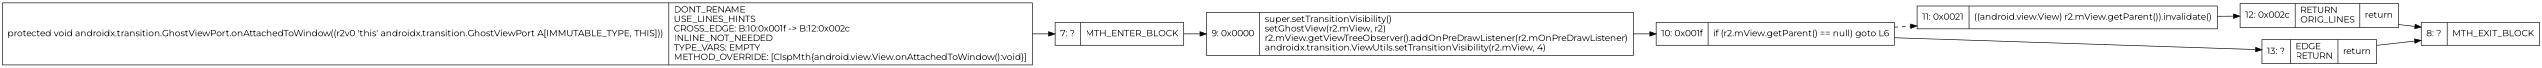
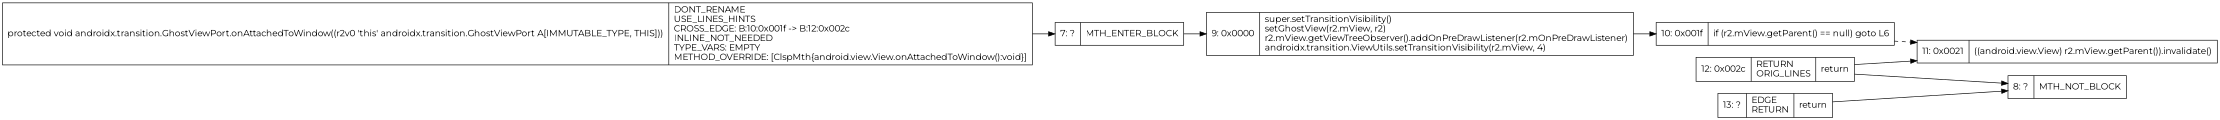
edge "11: 0x0021" -> "12: 0x002c": reversed
node "8: ?": text "MTH_EXIT_BLOCK" -> "MTH_NOT_BLOCK"
edge "10: 0x001f" -> "13: ?": removed
